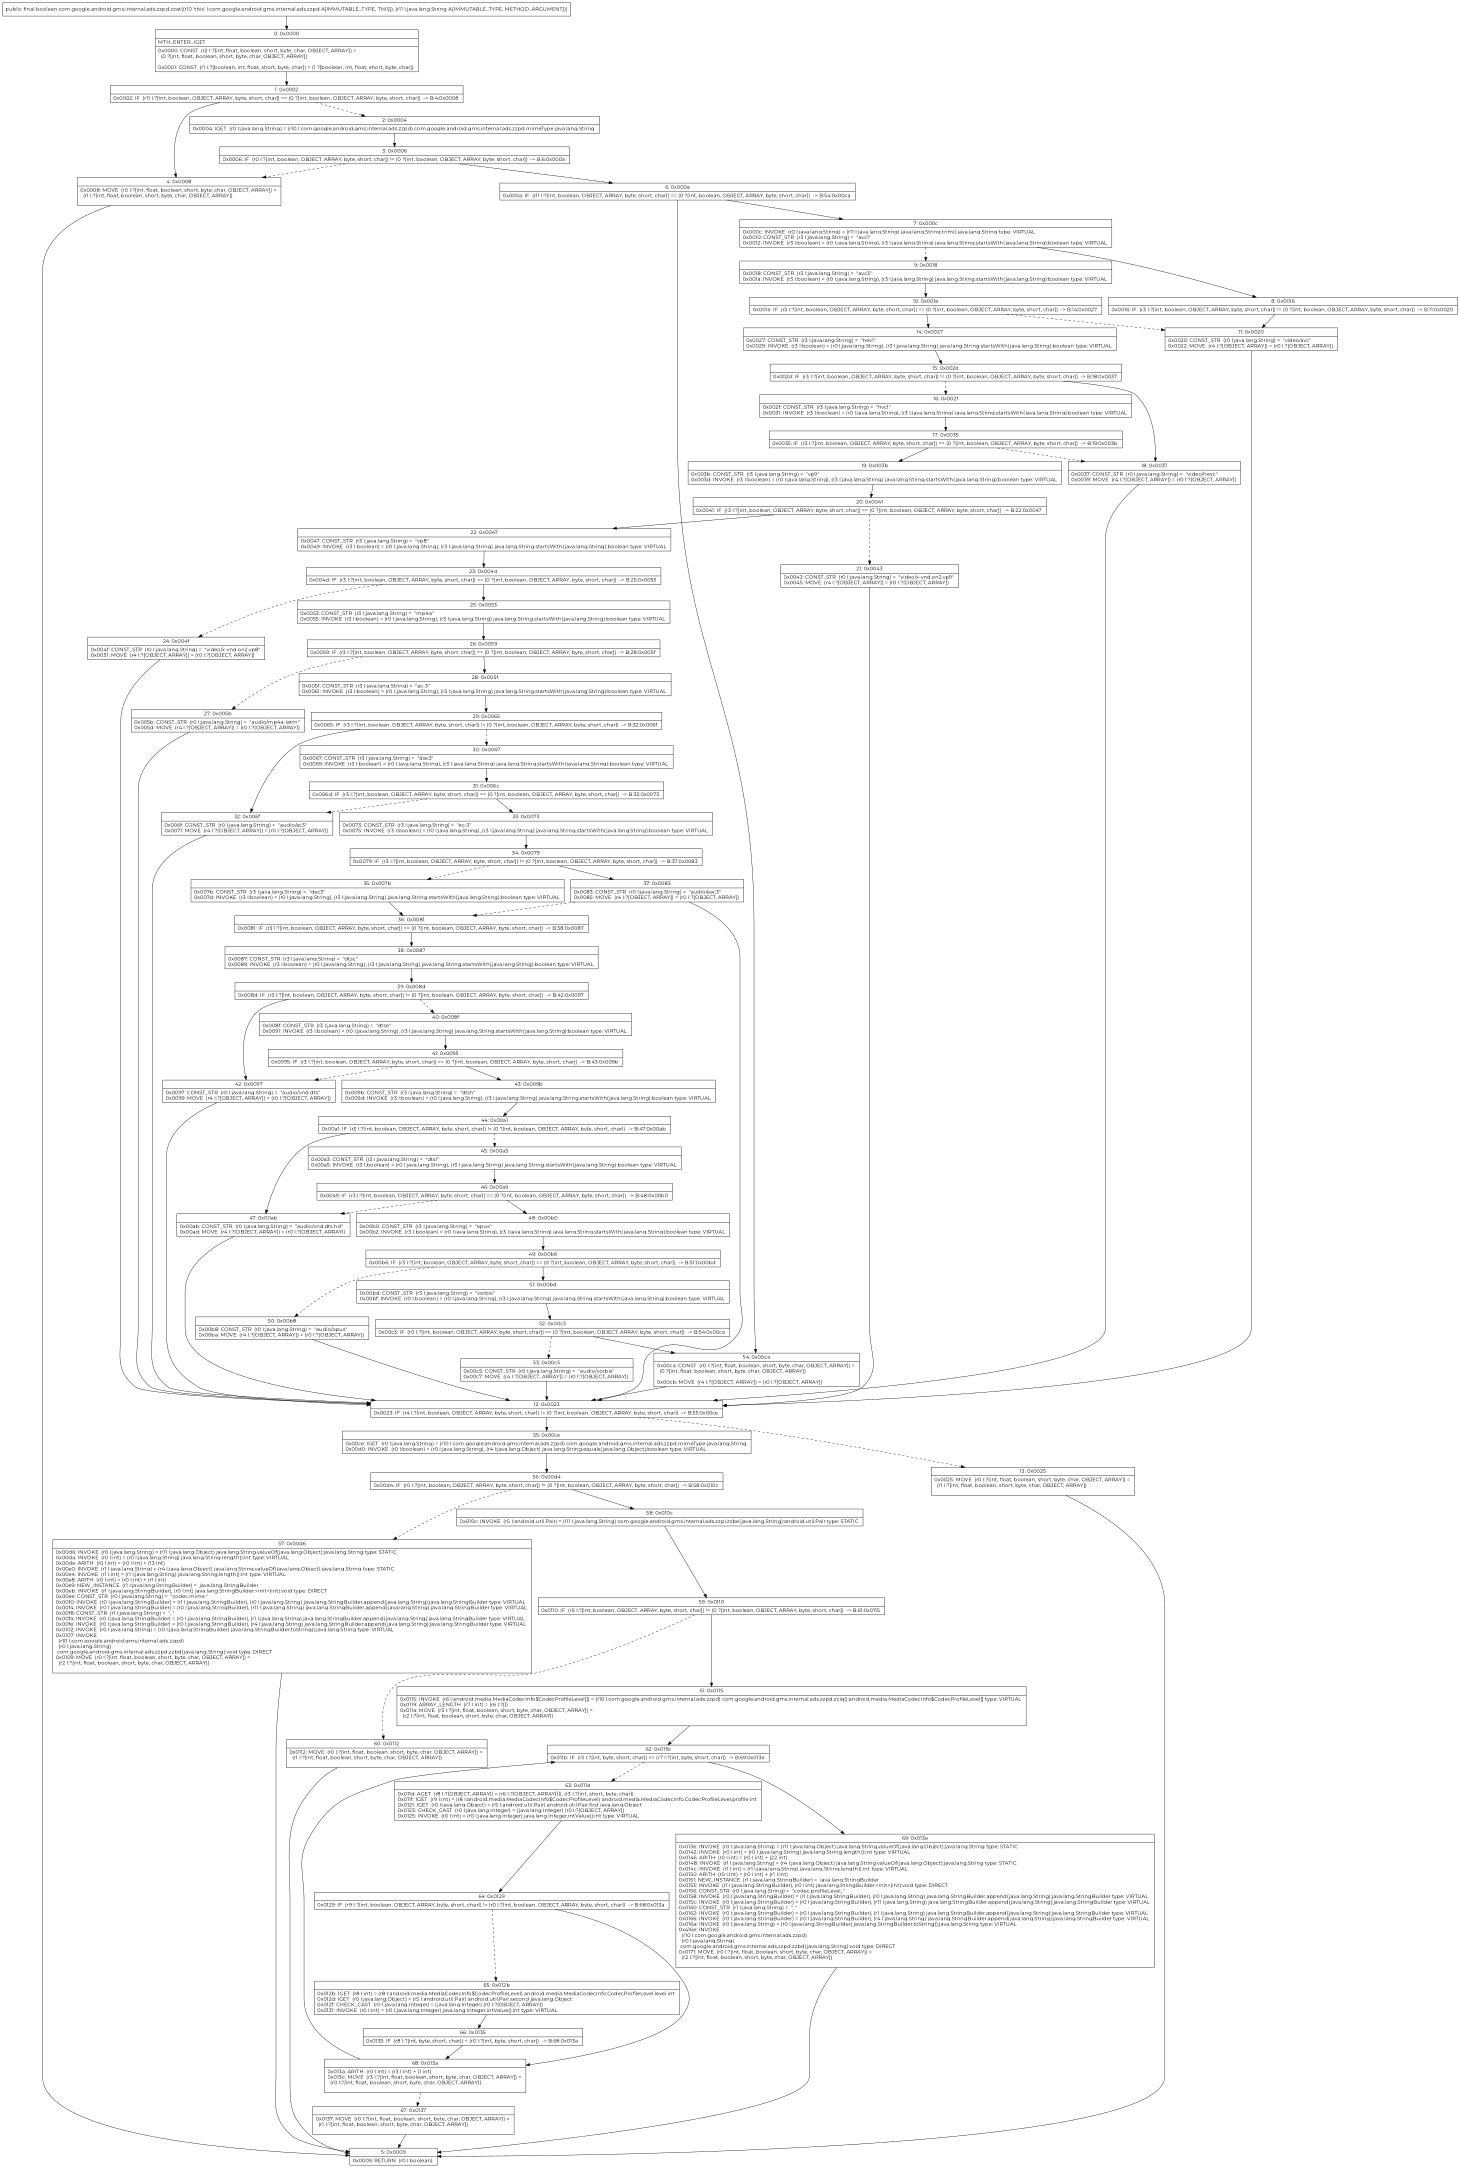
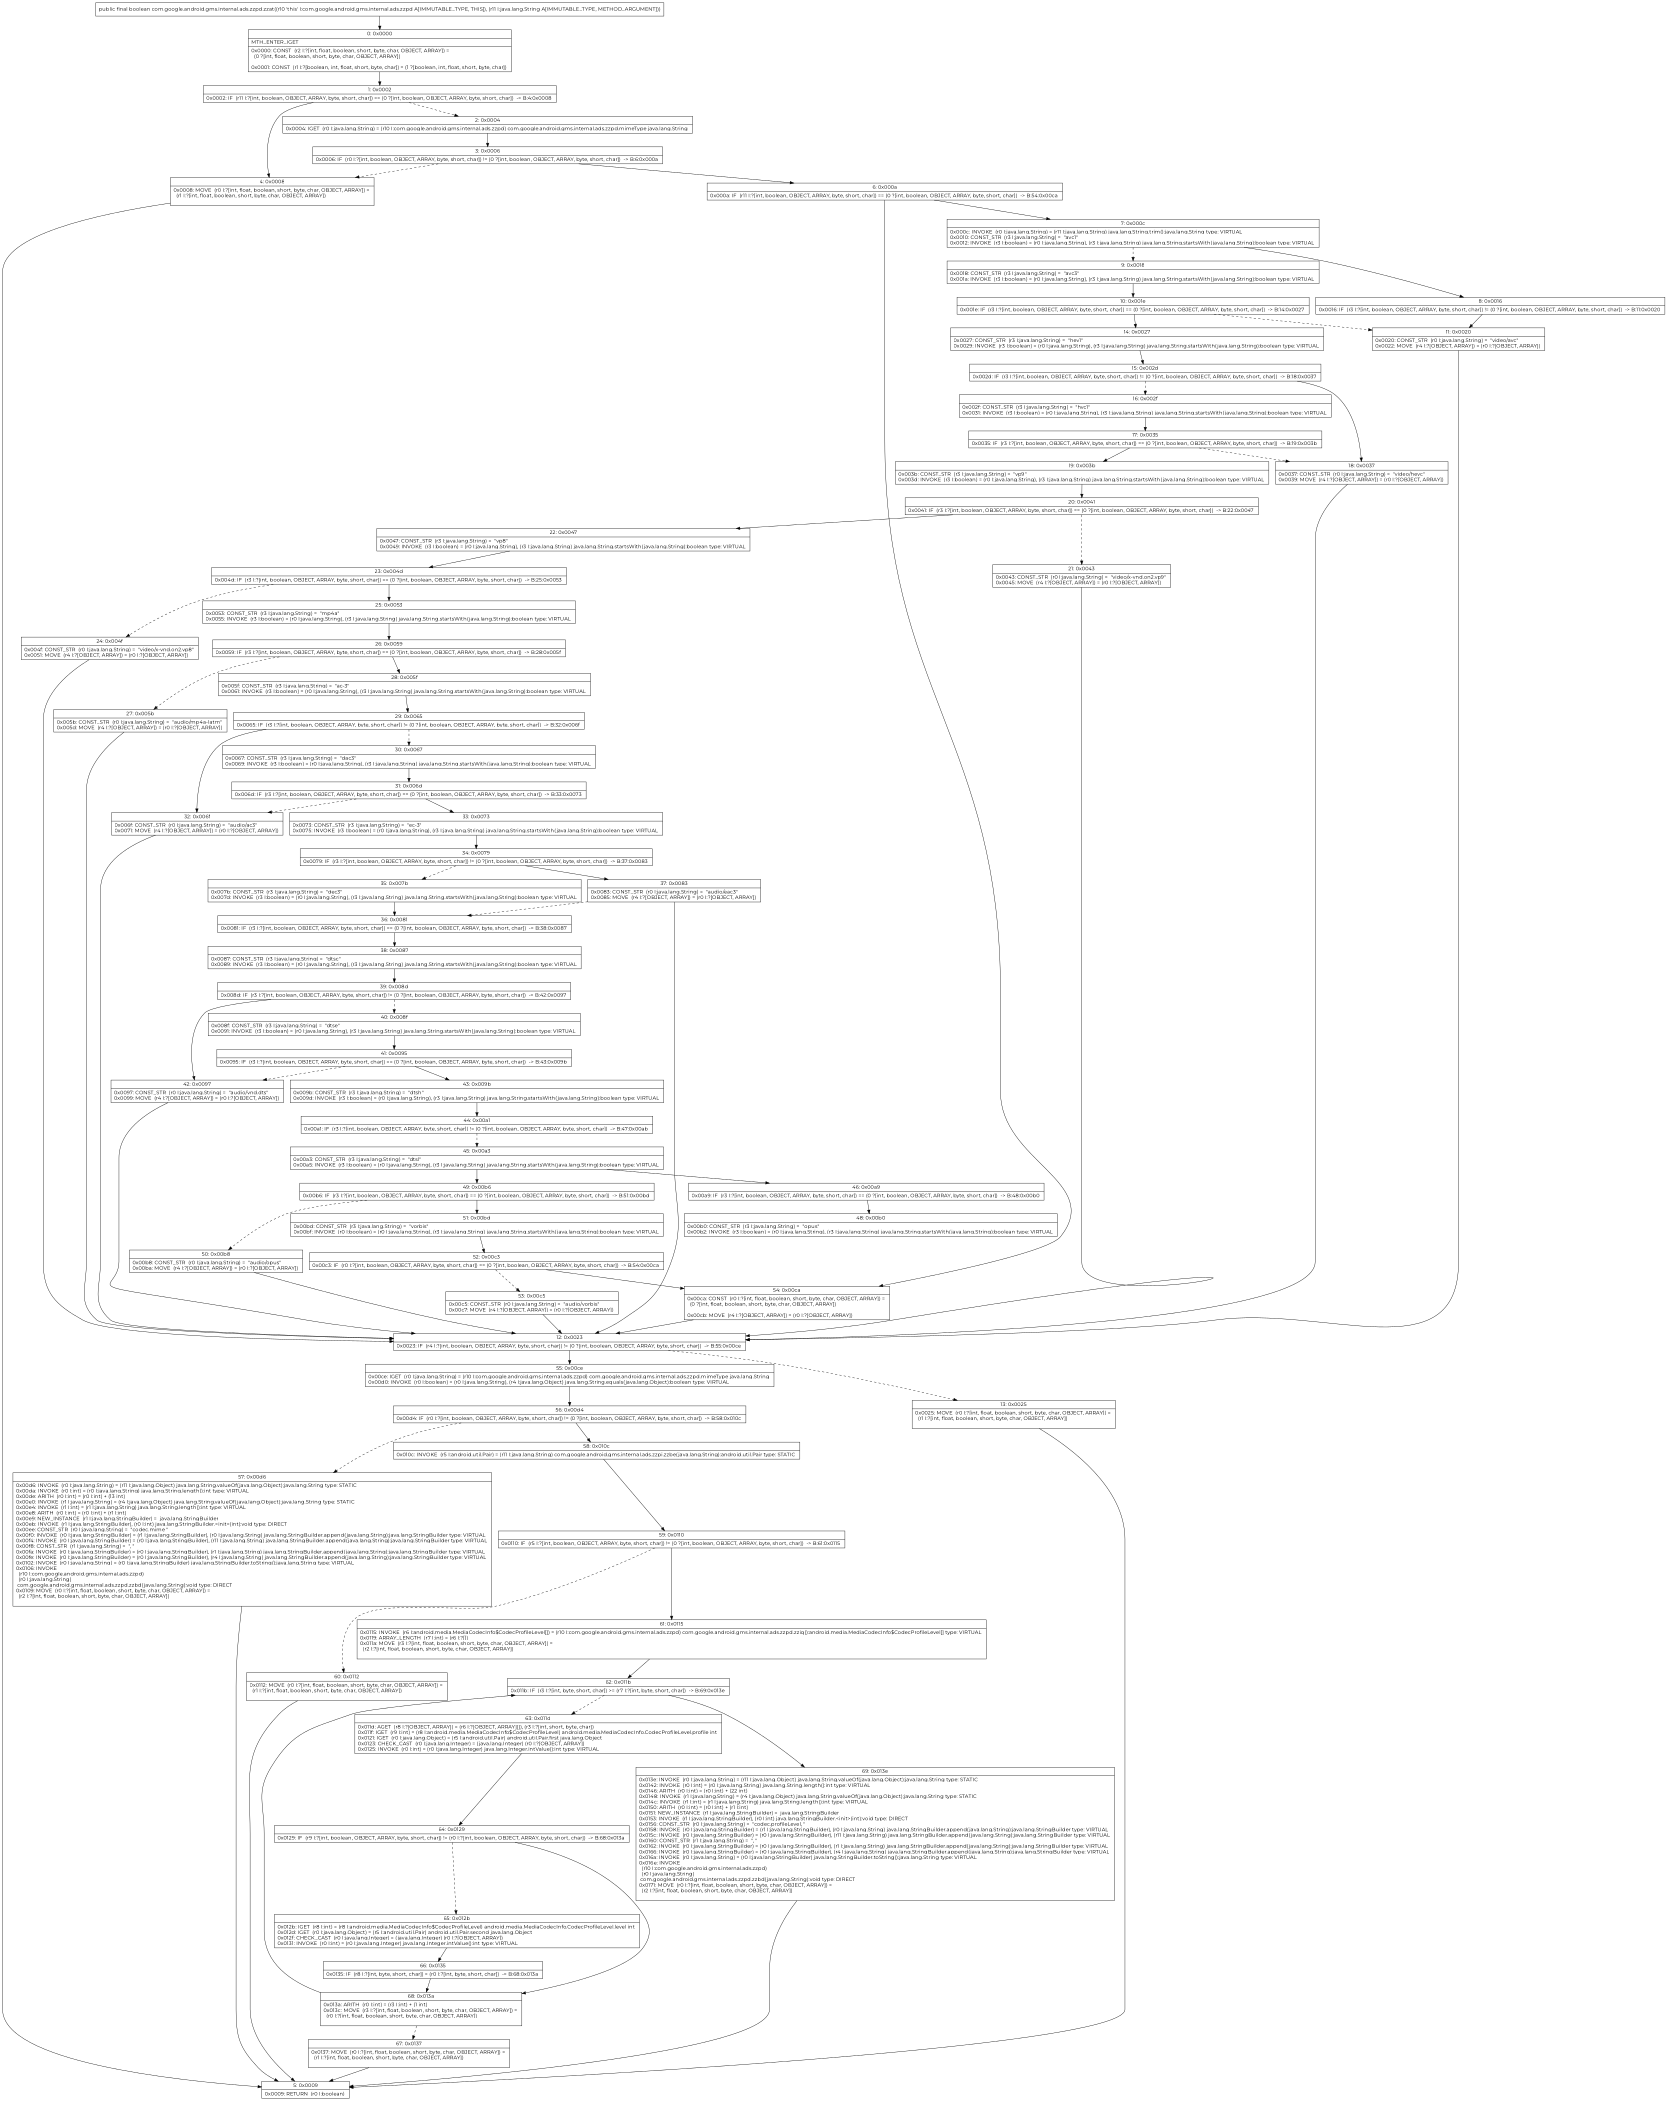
node "47: 0x00ab": removed
edge "48: 0x00b0" -> "49: 0x00b6": now "45: 0x00a3" -> "49: 0x00b6"
node "57: 0x00d6": text "0x0107: INVOKE" -> "0x0106: INVOKE"
node "69: 0x013e": text "0x416e: INVOKE" -> "0x016e: INVOKE"
